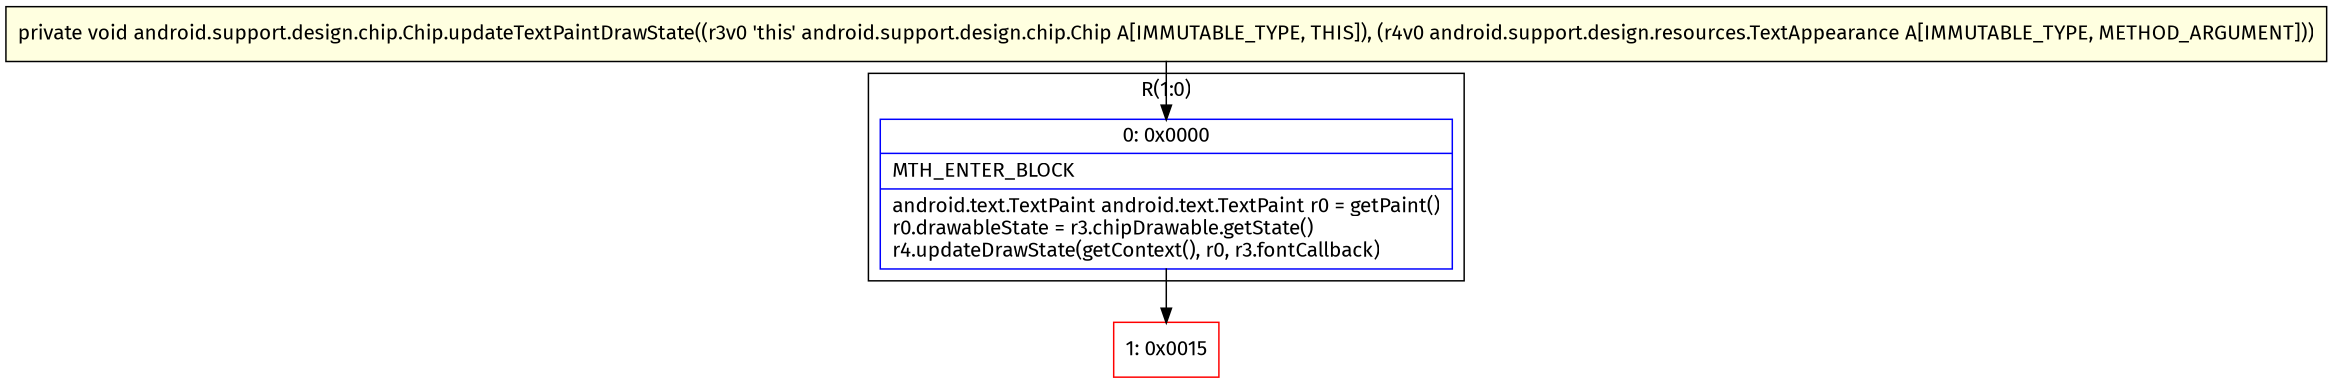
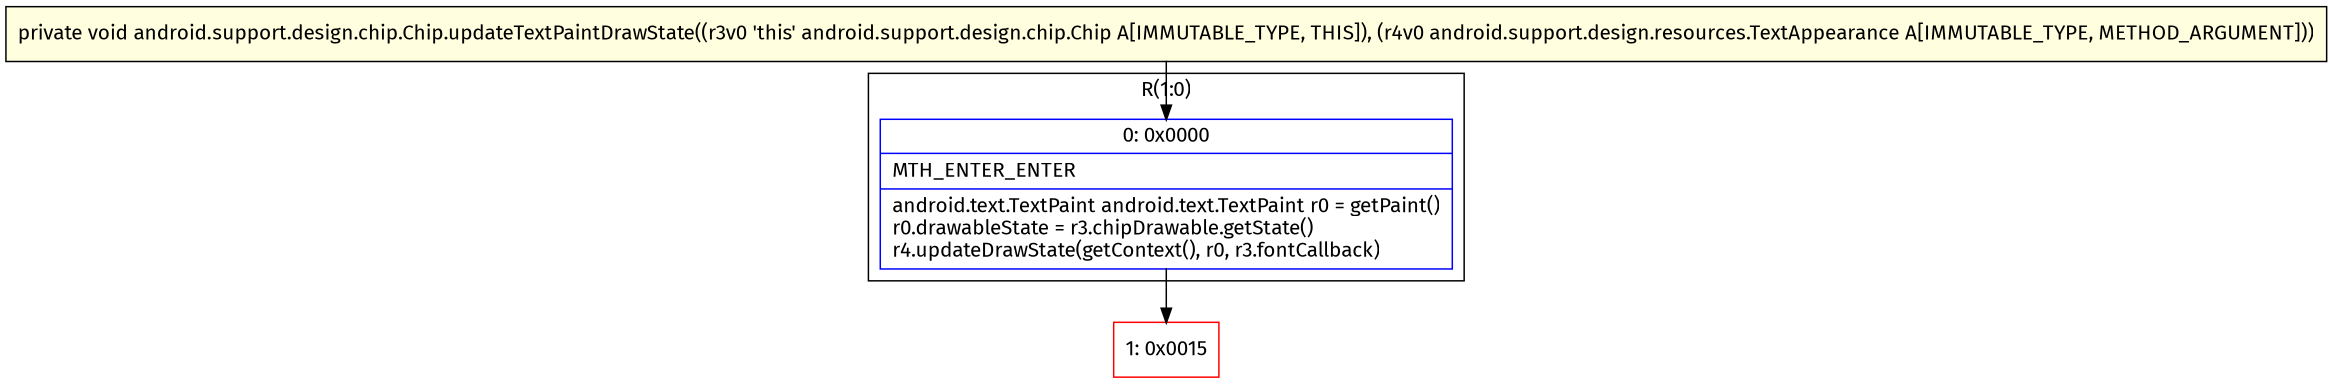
node "0: 0x0000": text "MTH_ENTER_BLOCK" -> "MTH_ENTER_ENTER"
